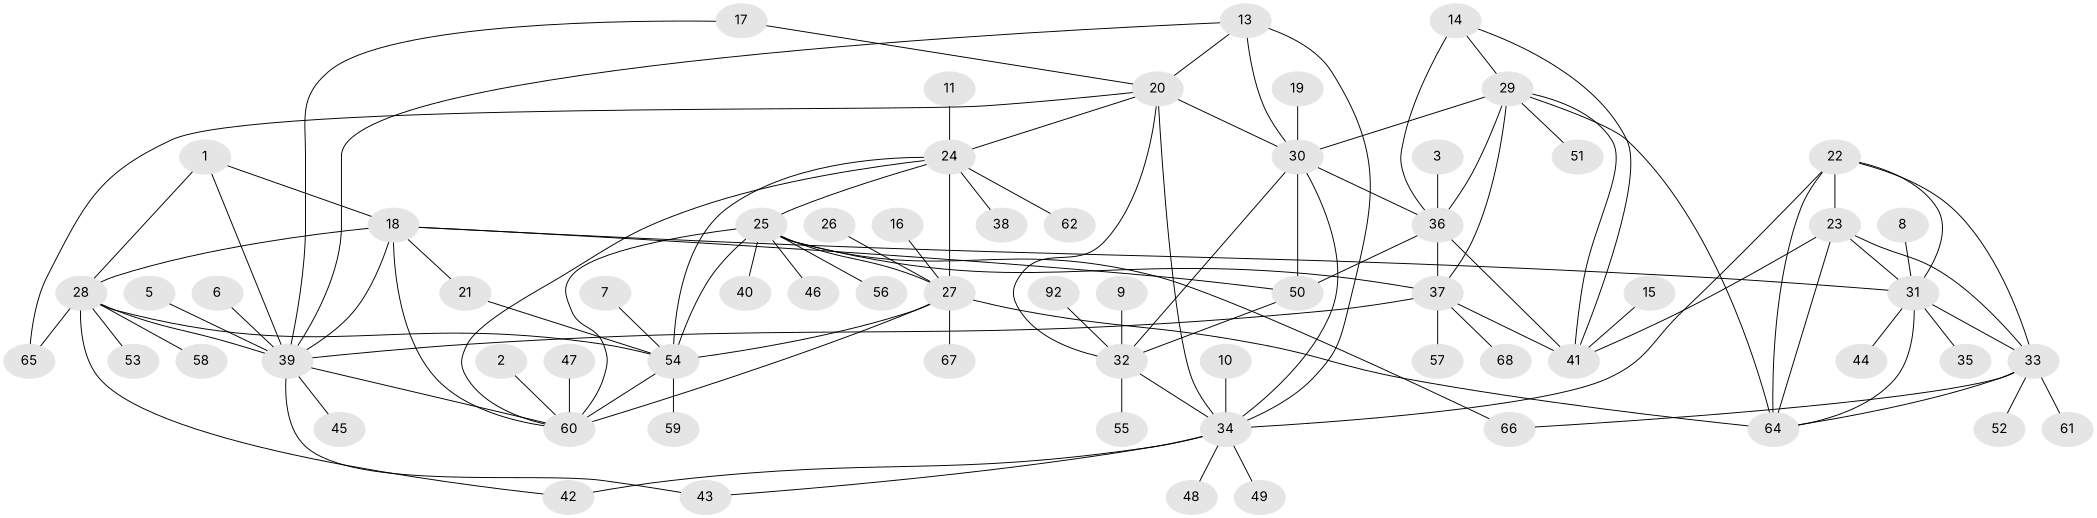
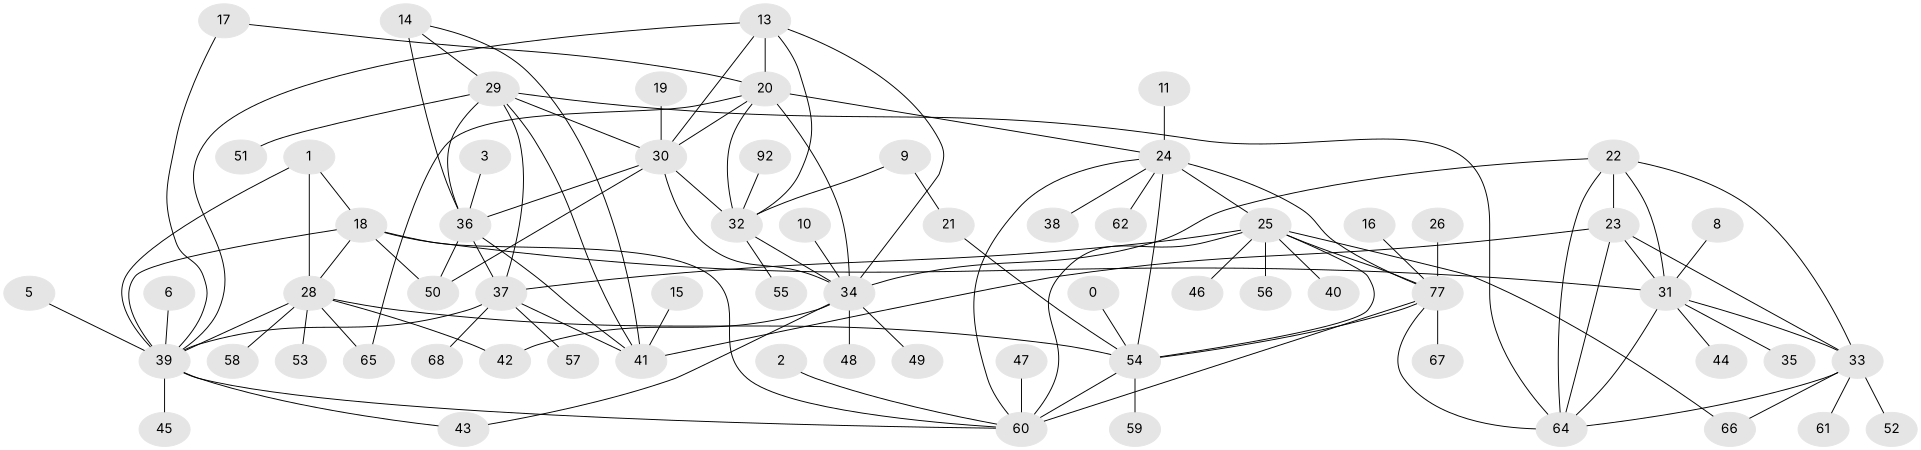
edge "18" -- "21": now "9" -- "21"
node "7": label "7" -> "0"
node "27": label "27" -> "77"
edge "50" -- "32": now "13" -- "32"
